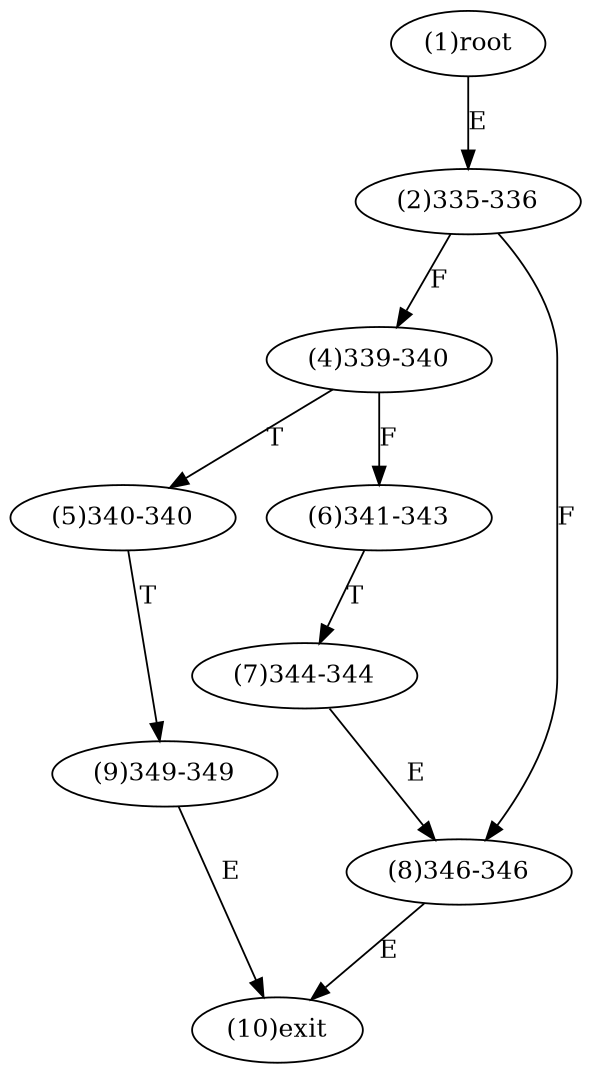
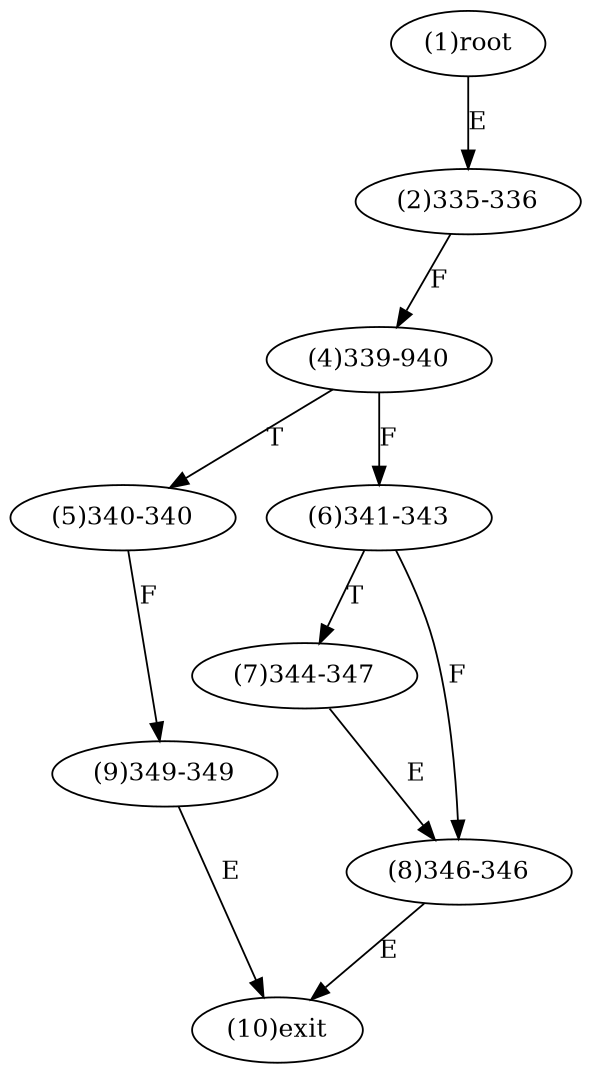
node "(4)339-340": label "(4)339-340" -> "(4)339-940"
edge "(2)335-336" -> "(8)346-346": now "(6)341-343" -> "(8)346-346"
edge "(5)340-340" -> "(9)349-349": label "T" -> "F"
node "(7)344-344": label "(7)344-344" -> "(7)344-347"
